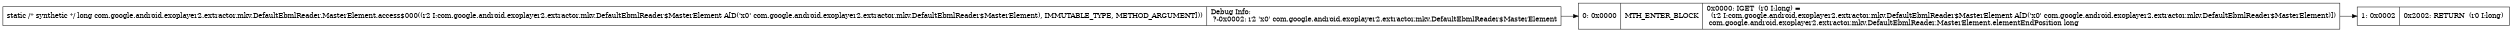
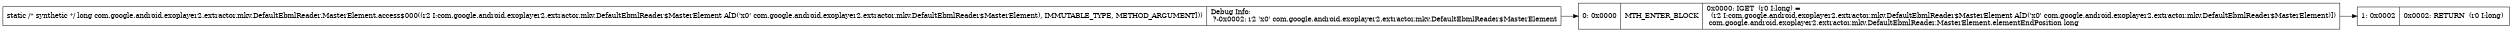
node "1: 0x0002": text "0x2002: RETURN  (r0 I:long)" -> "0x0002: RETURN  (r0 I:long)"
